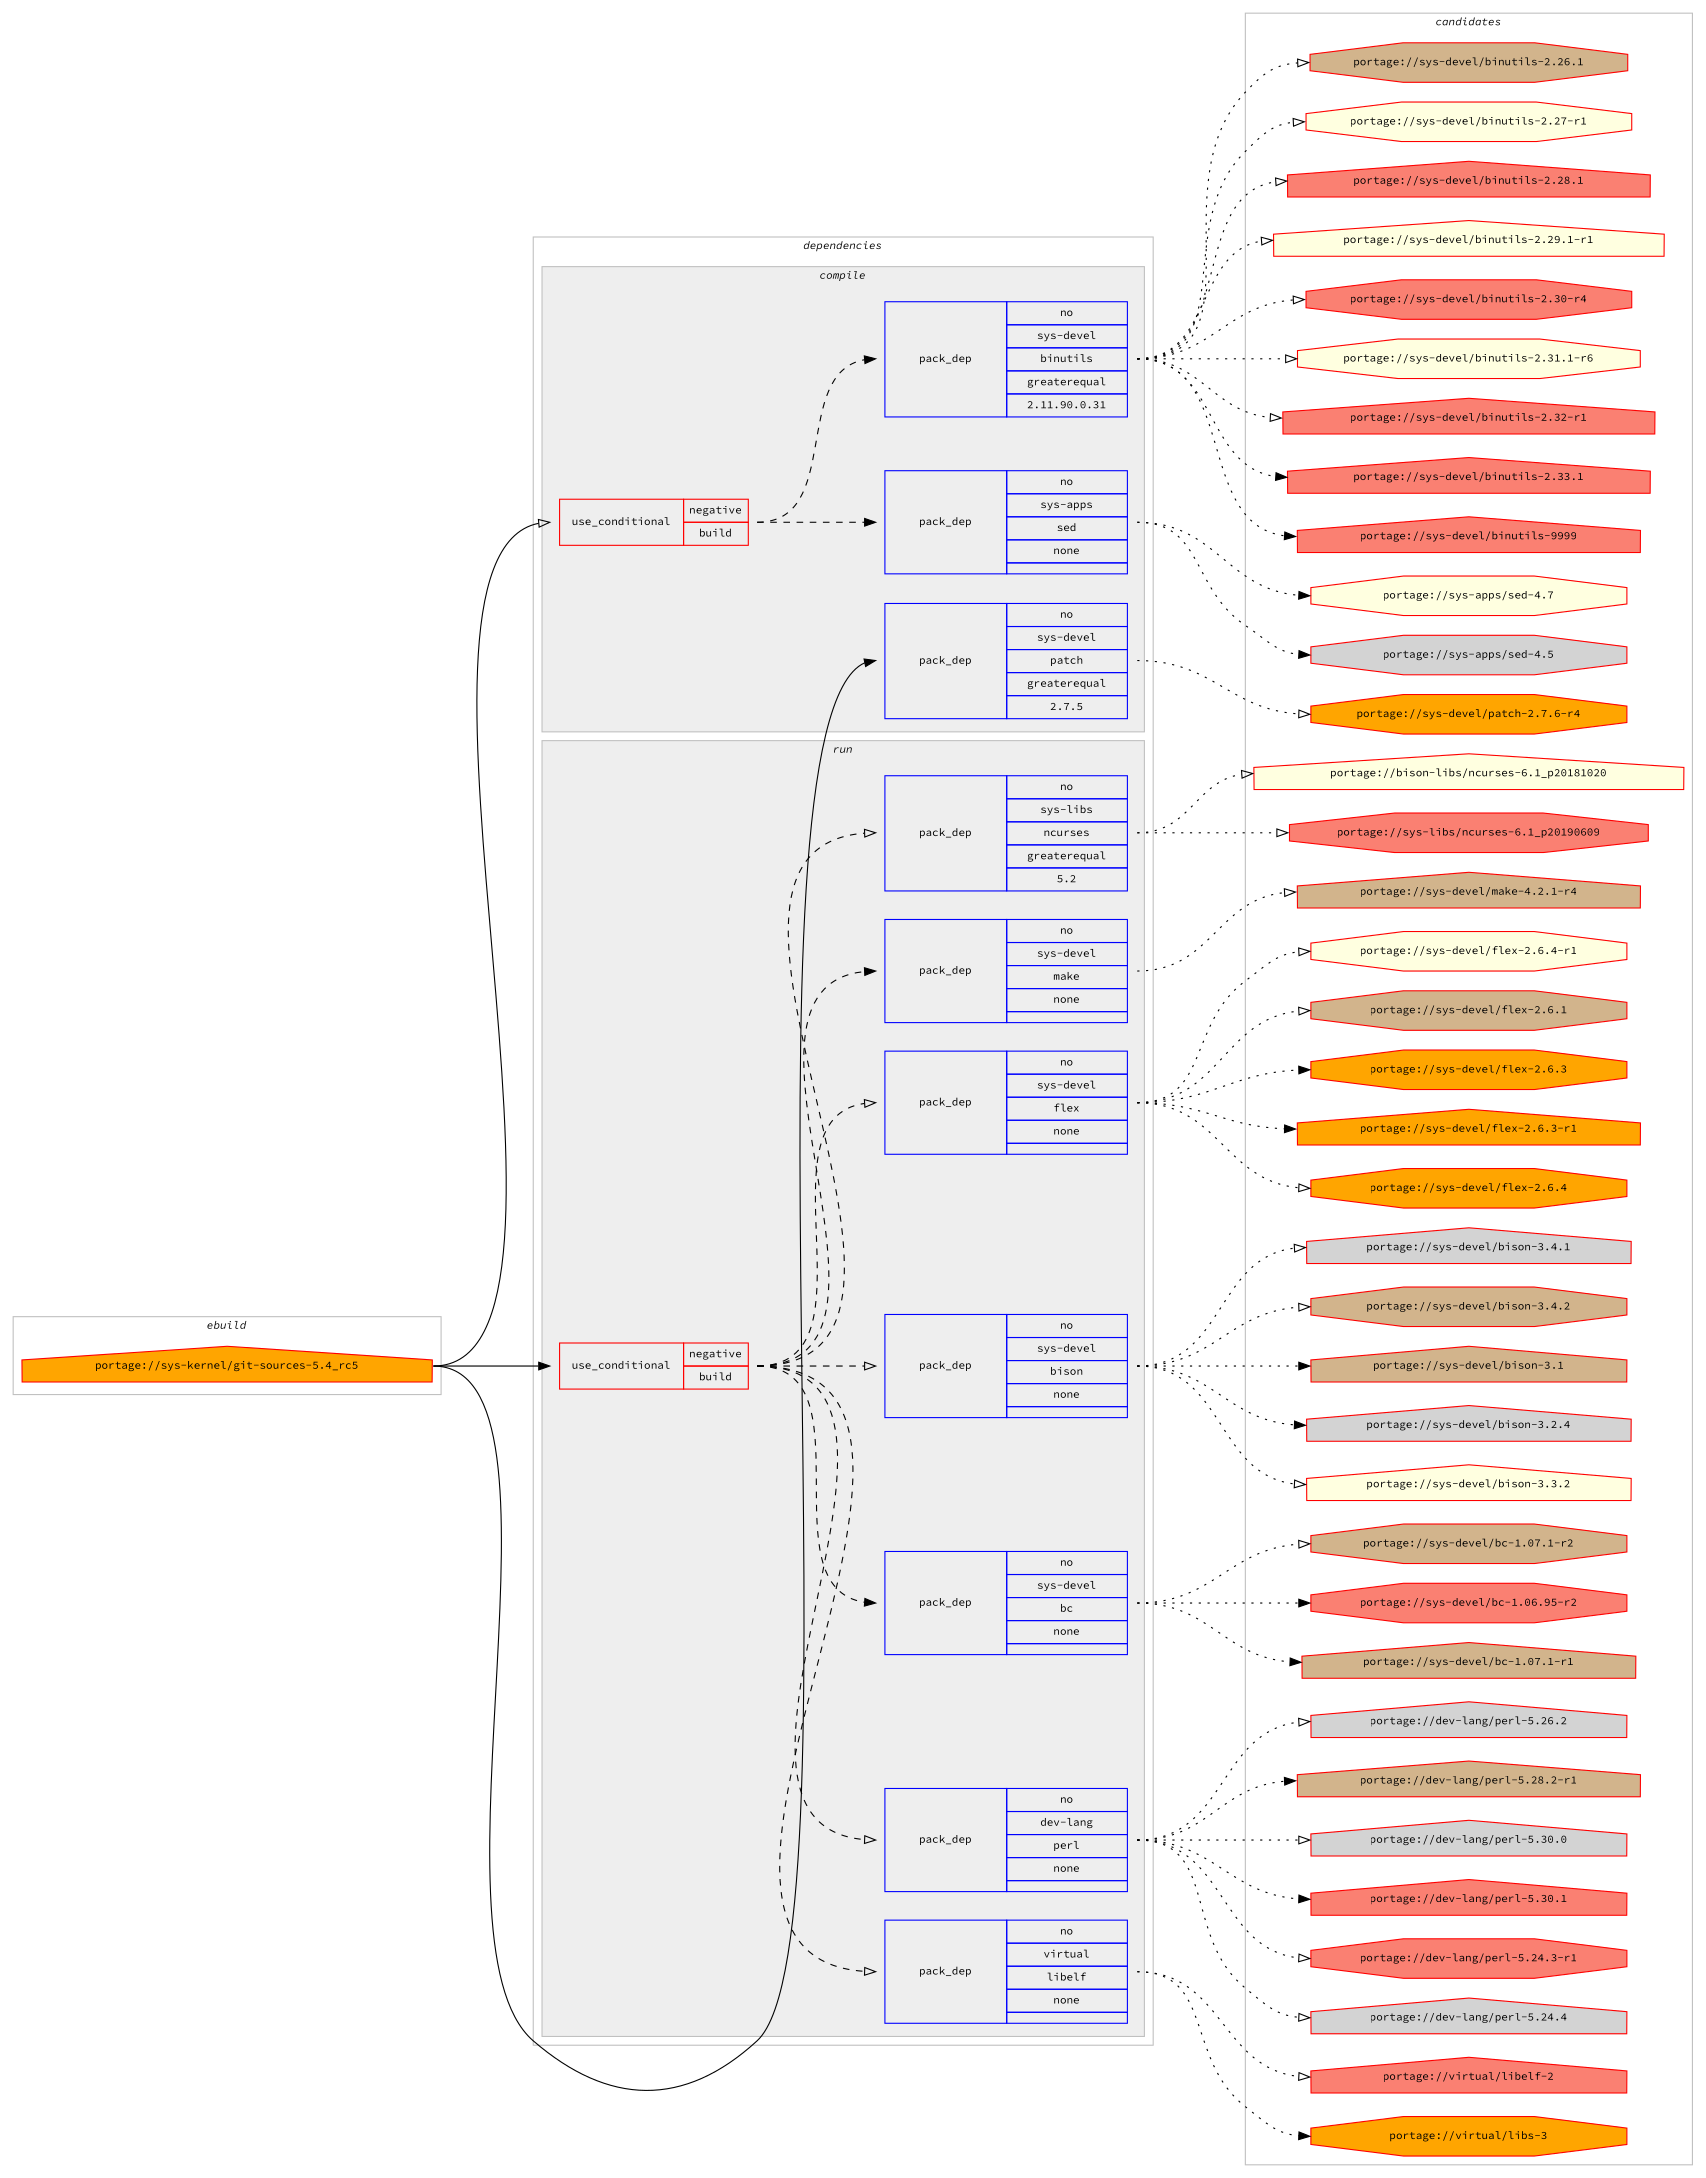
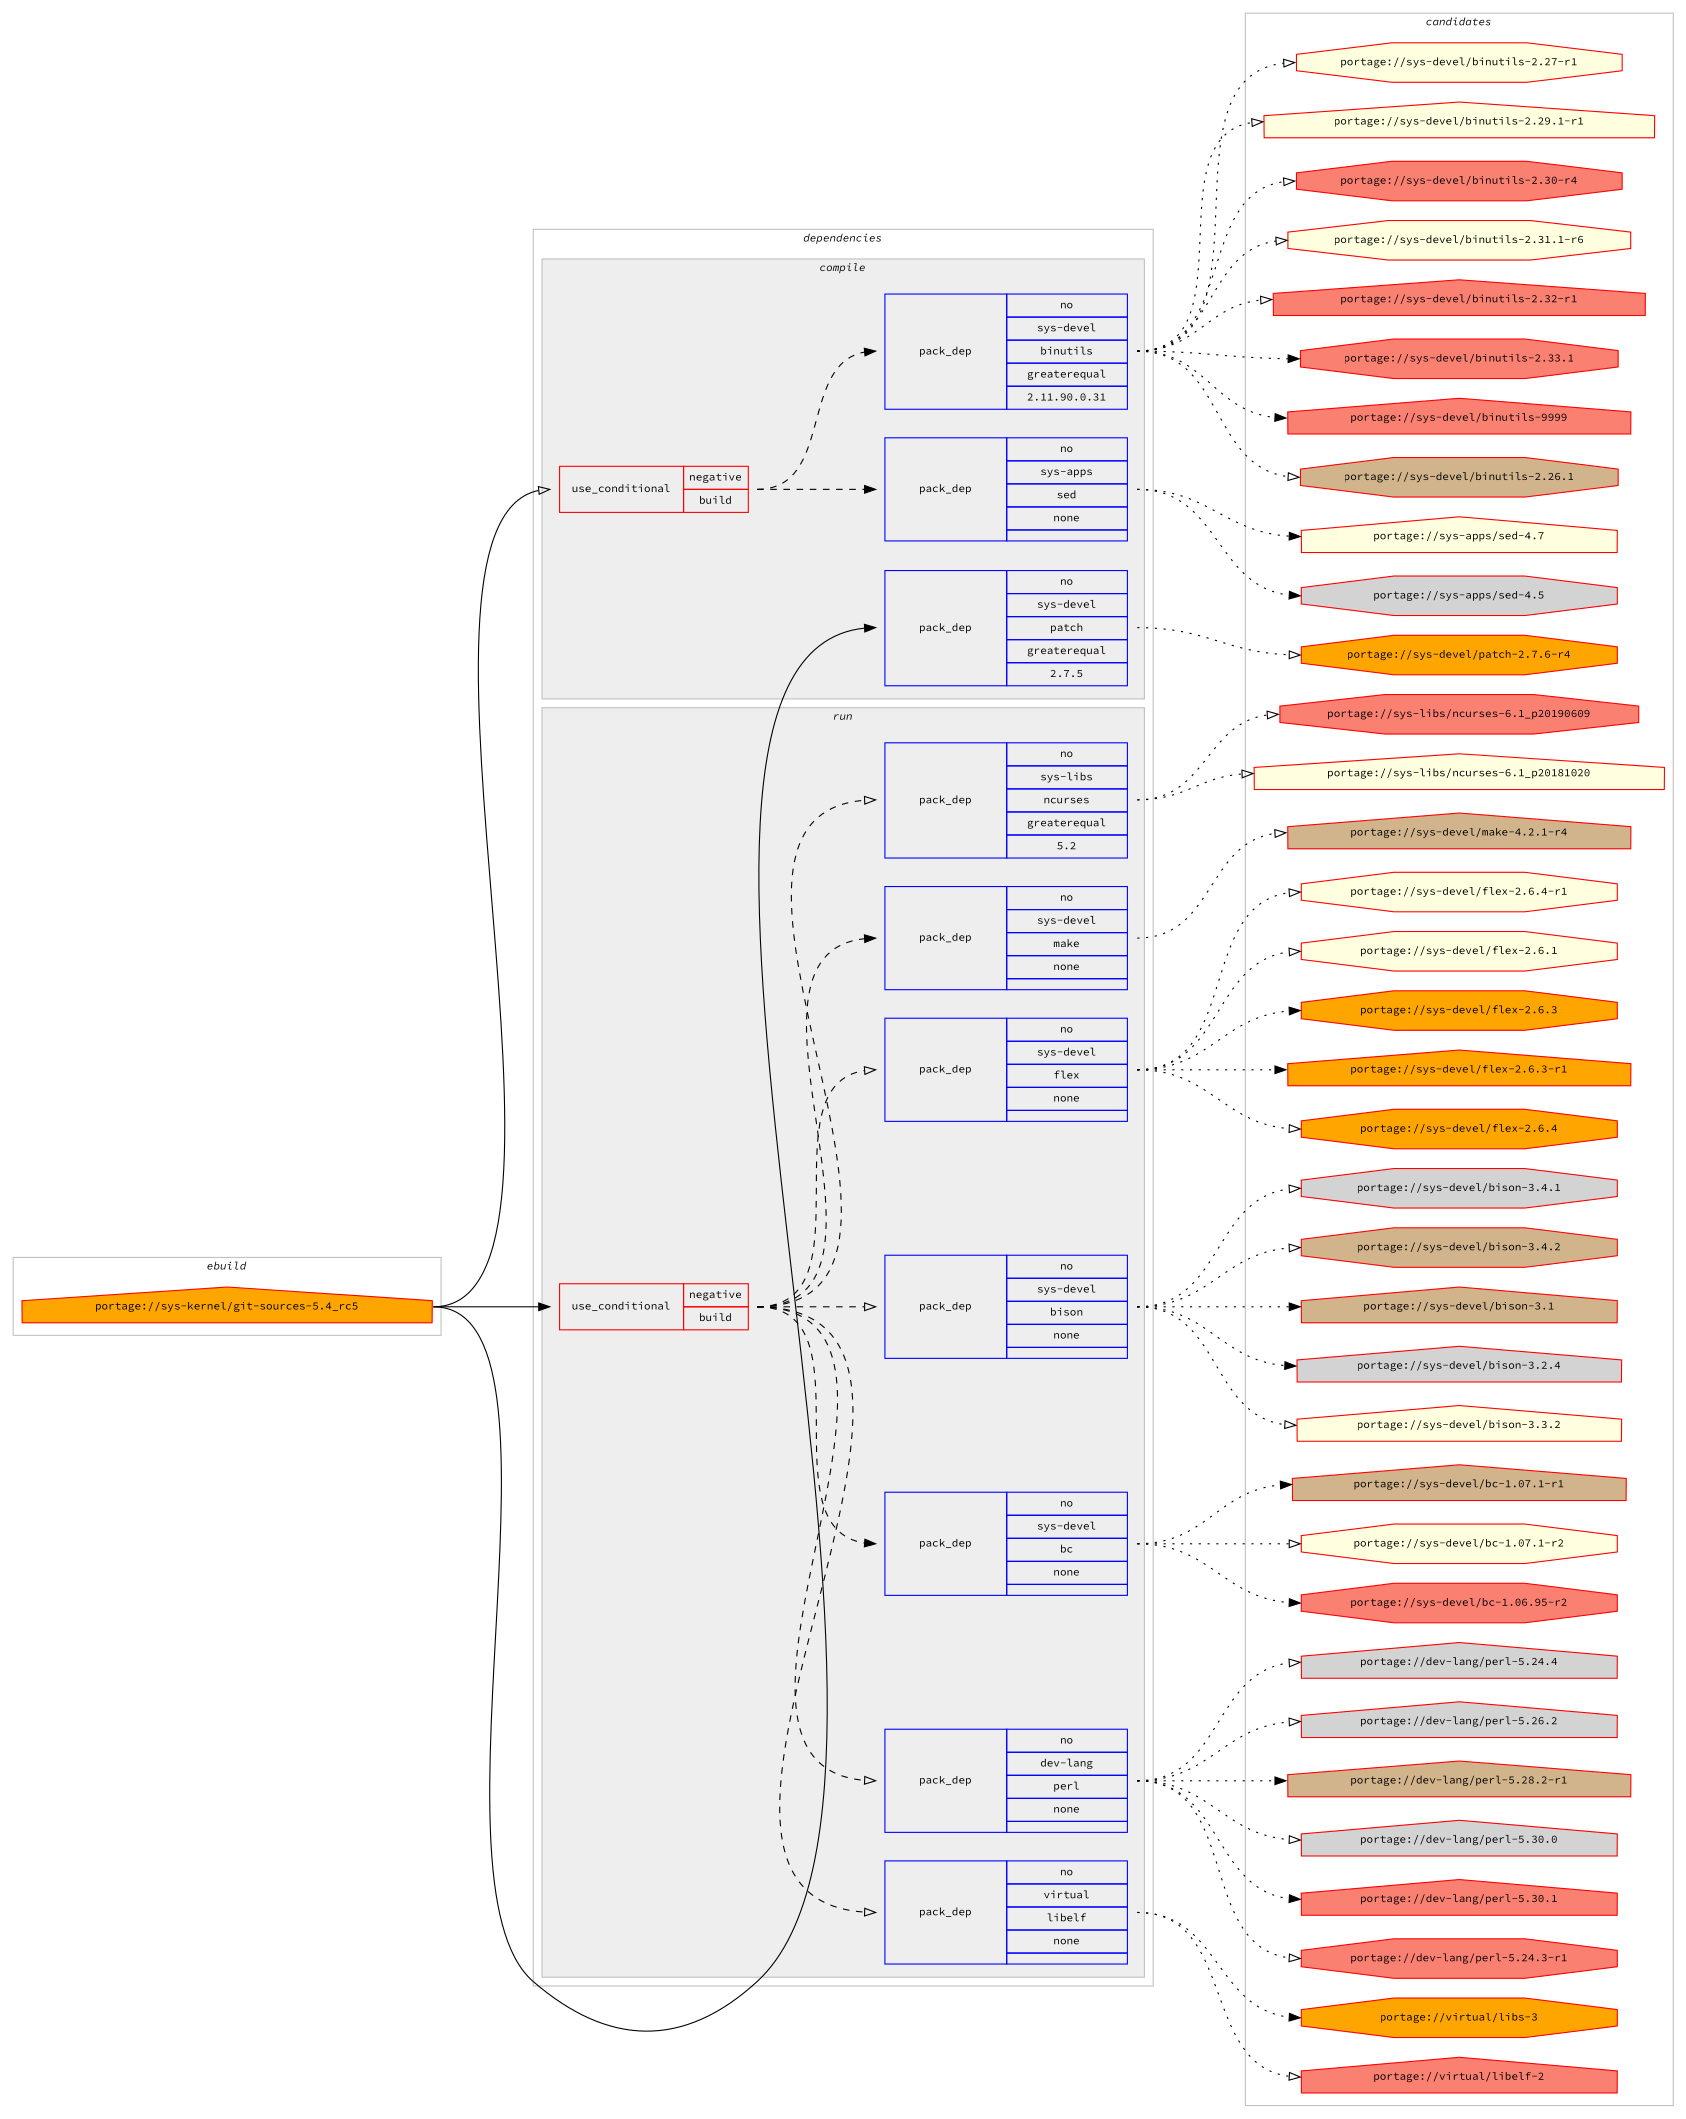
node "portage://sys-devel/binutils-2.28.1": removed
node "portage://sys-devel/binutils-2.33.1": shape house -> octagon
node "portage://sys-apps/sed-4.7": shape octagon -> house
node "portage://bison-libs/ncurses-6.1_p20181020": label "portage://bison-libs/ncurses-6.1_p20181020" -> "portage://sys-libs/ncurses-6.1_p20181020"
node "portage://sys-devel/flex-2.6.1": fillcolor tan -> lightyellow
node "portage://sys-devel/bison-3.4.1": shape house -> octagon
node "portage://sys-devel/bc-1.07.1-r2": fillcolor tan -> lightyellow
